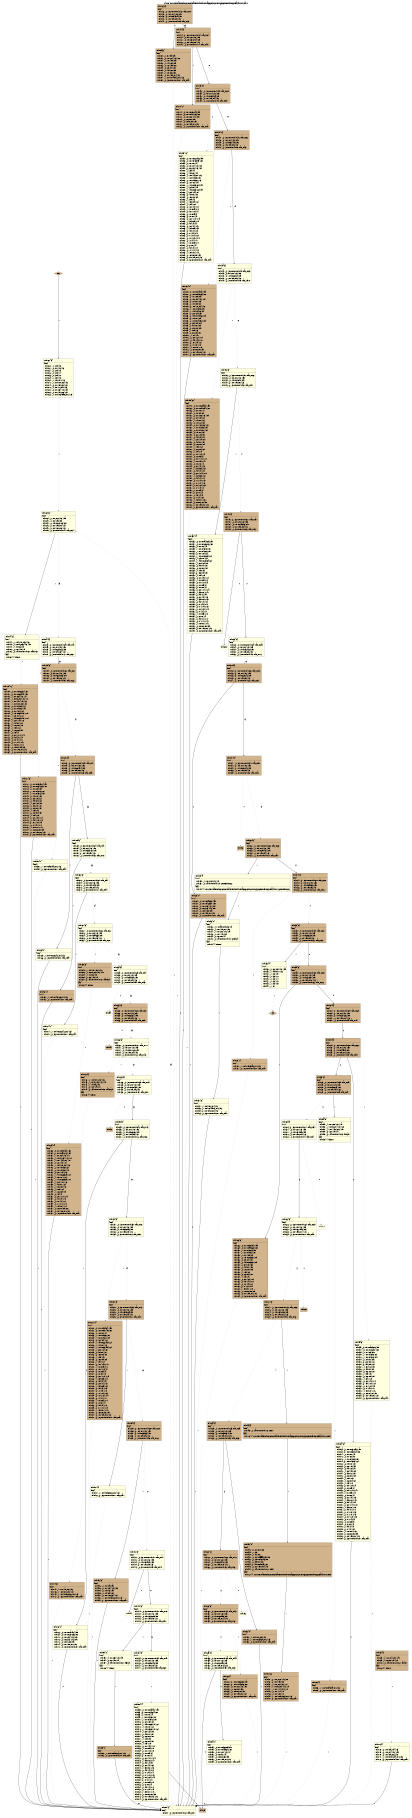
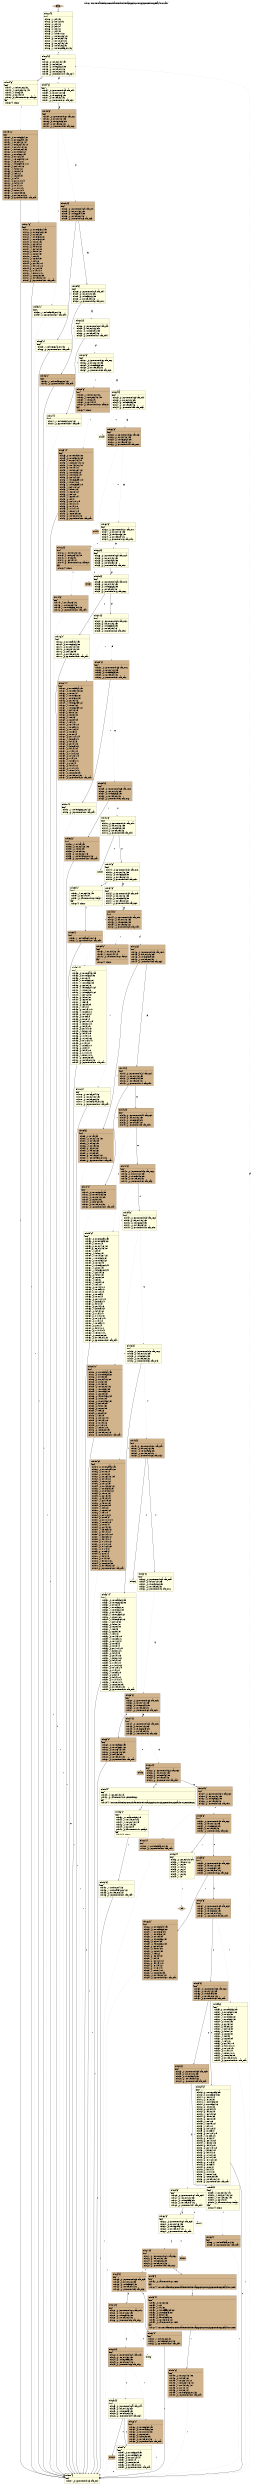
node "Entry": label "Entry" -> "Desktop"
node "0x40144d [25]": added
edge "0x401aee [144]" -> "0x4016be": now "0x401aee [144]" -> "0x402007 [5]"
